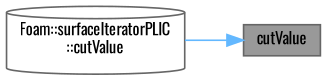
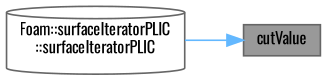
node "Foam::surfaceIteratorPLIC ::cutValue": label "Foam::surfaceIteratorPLIC ::cutValue" -> "Foam::surfaceIteratorPLIC ::surfaceIteratorPLIC"
